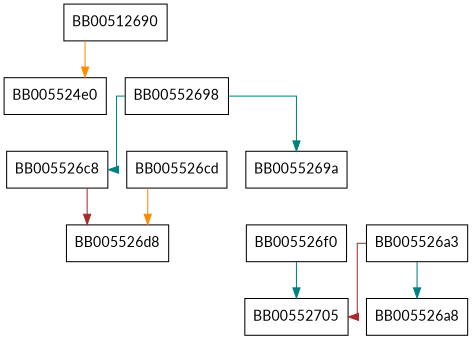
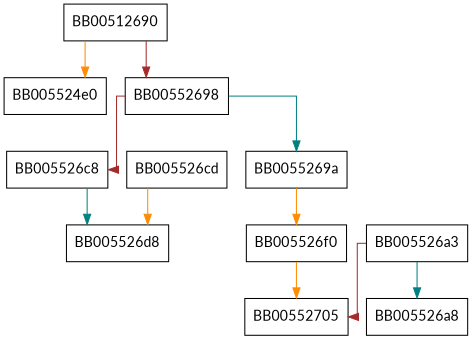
edge "BB00512690" -> "BB00552698": added
edge "BB00552698" -> "BB005526c8": color teal -> brown
edge "BB005526c8" -> "BB005526d8": color brown -> teal
edge "BB0055269a" -> "BB005526f0": added
edge "BB005526f0" -> "BB00552705": color teal -> darkorange
